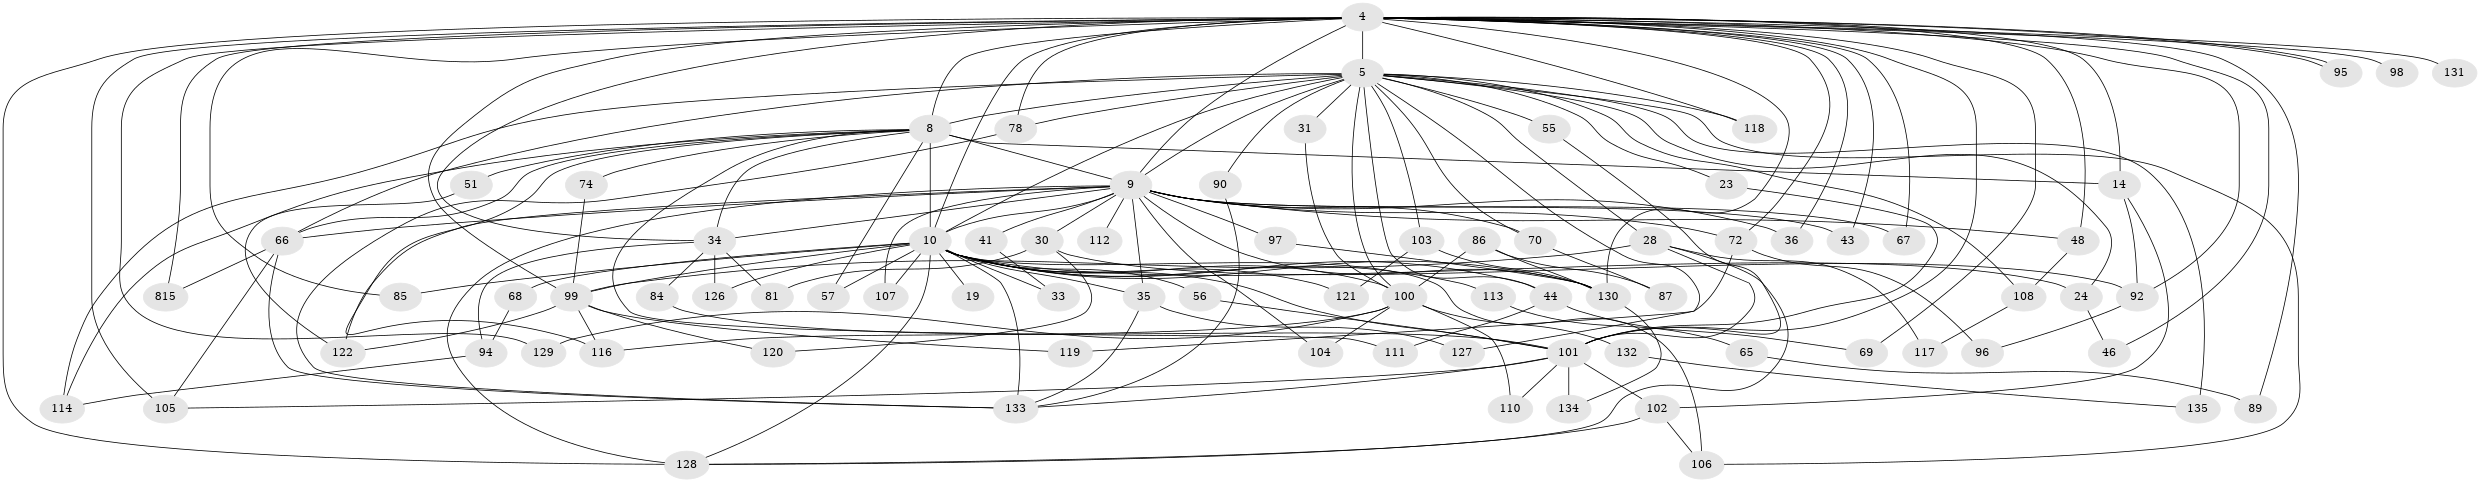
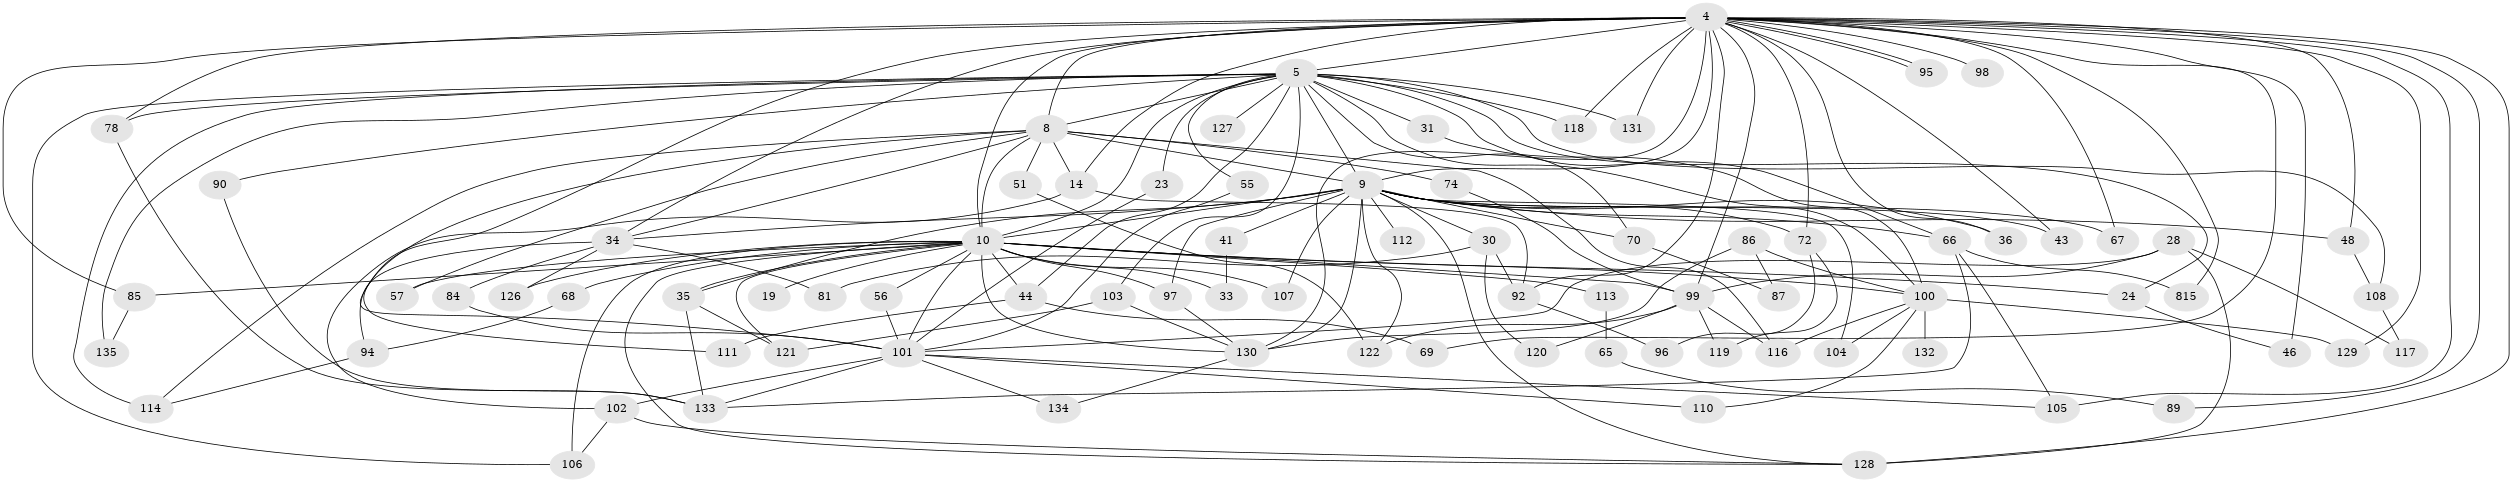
edge "5" -- "28": now "5" -- "131"
edge "8" -- "66": removed
edge "10" -- "133": now "10" -- "97"
edge "35" -- "127": now "35" -- "121"
edge "132" -- "135": now "85" -- "135"
